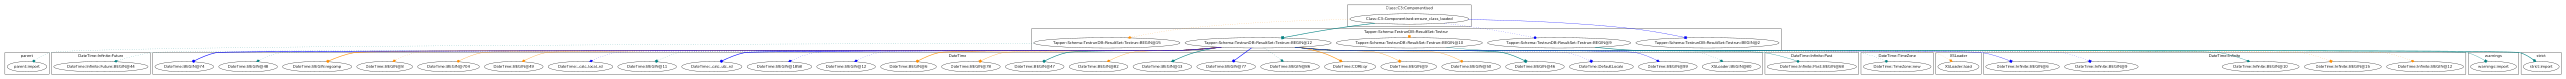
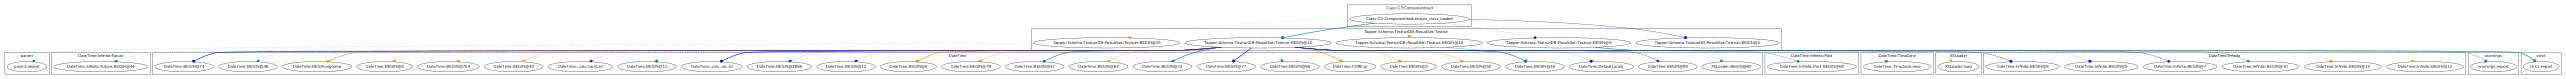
edge "Tapper::Schema::TestrunDB::ResultSet::Testrun::BEGIN@12" -> "DateTime::BEGIN@704": style solid -> dotted
node "DateTime::Infinite::BEGIN@7": added
